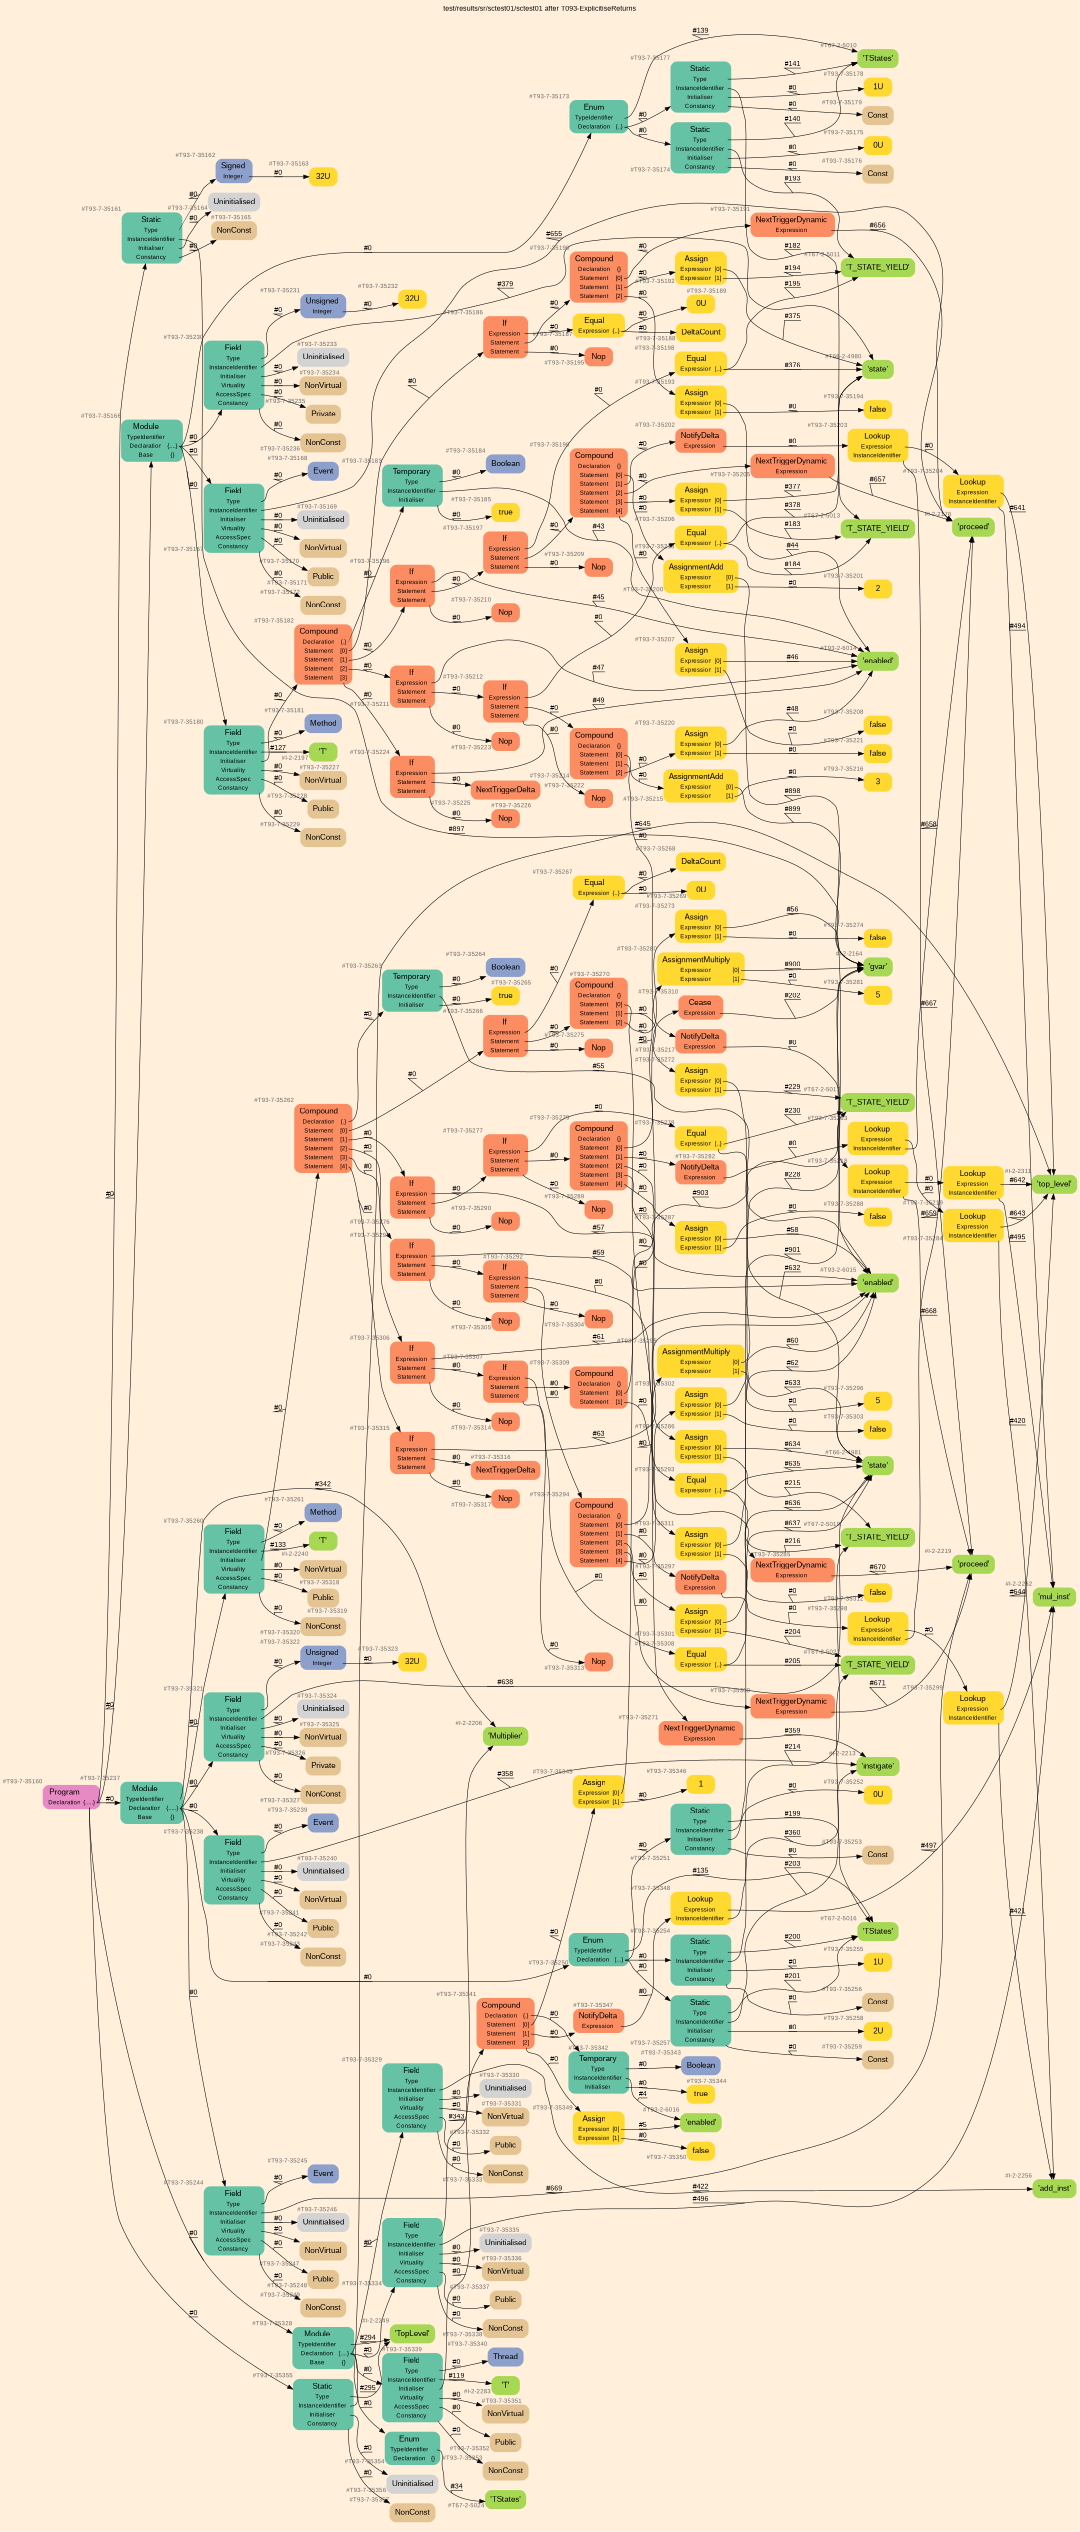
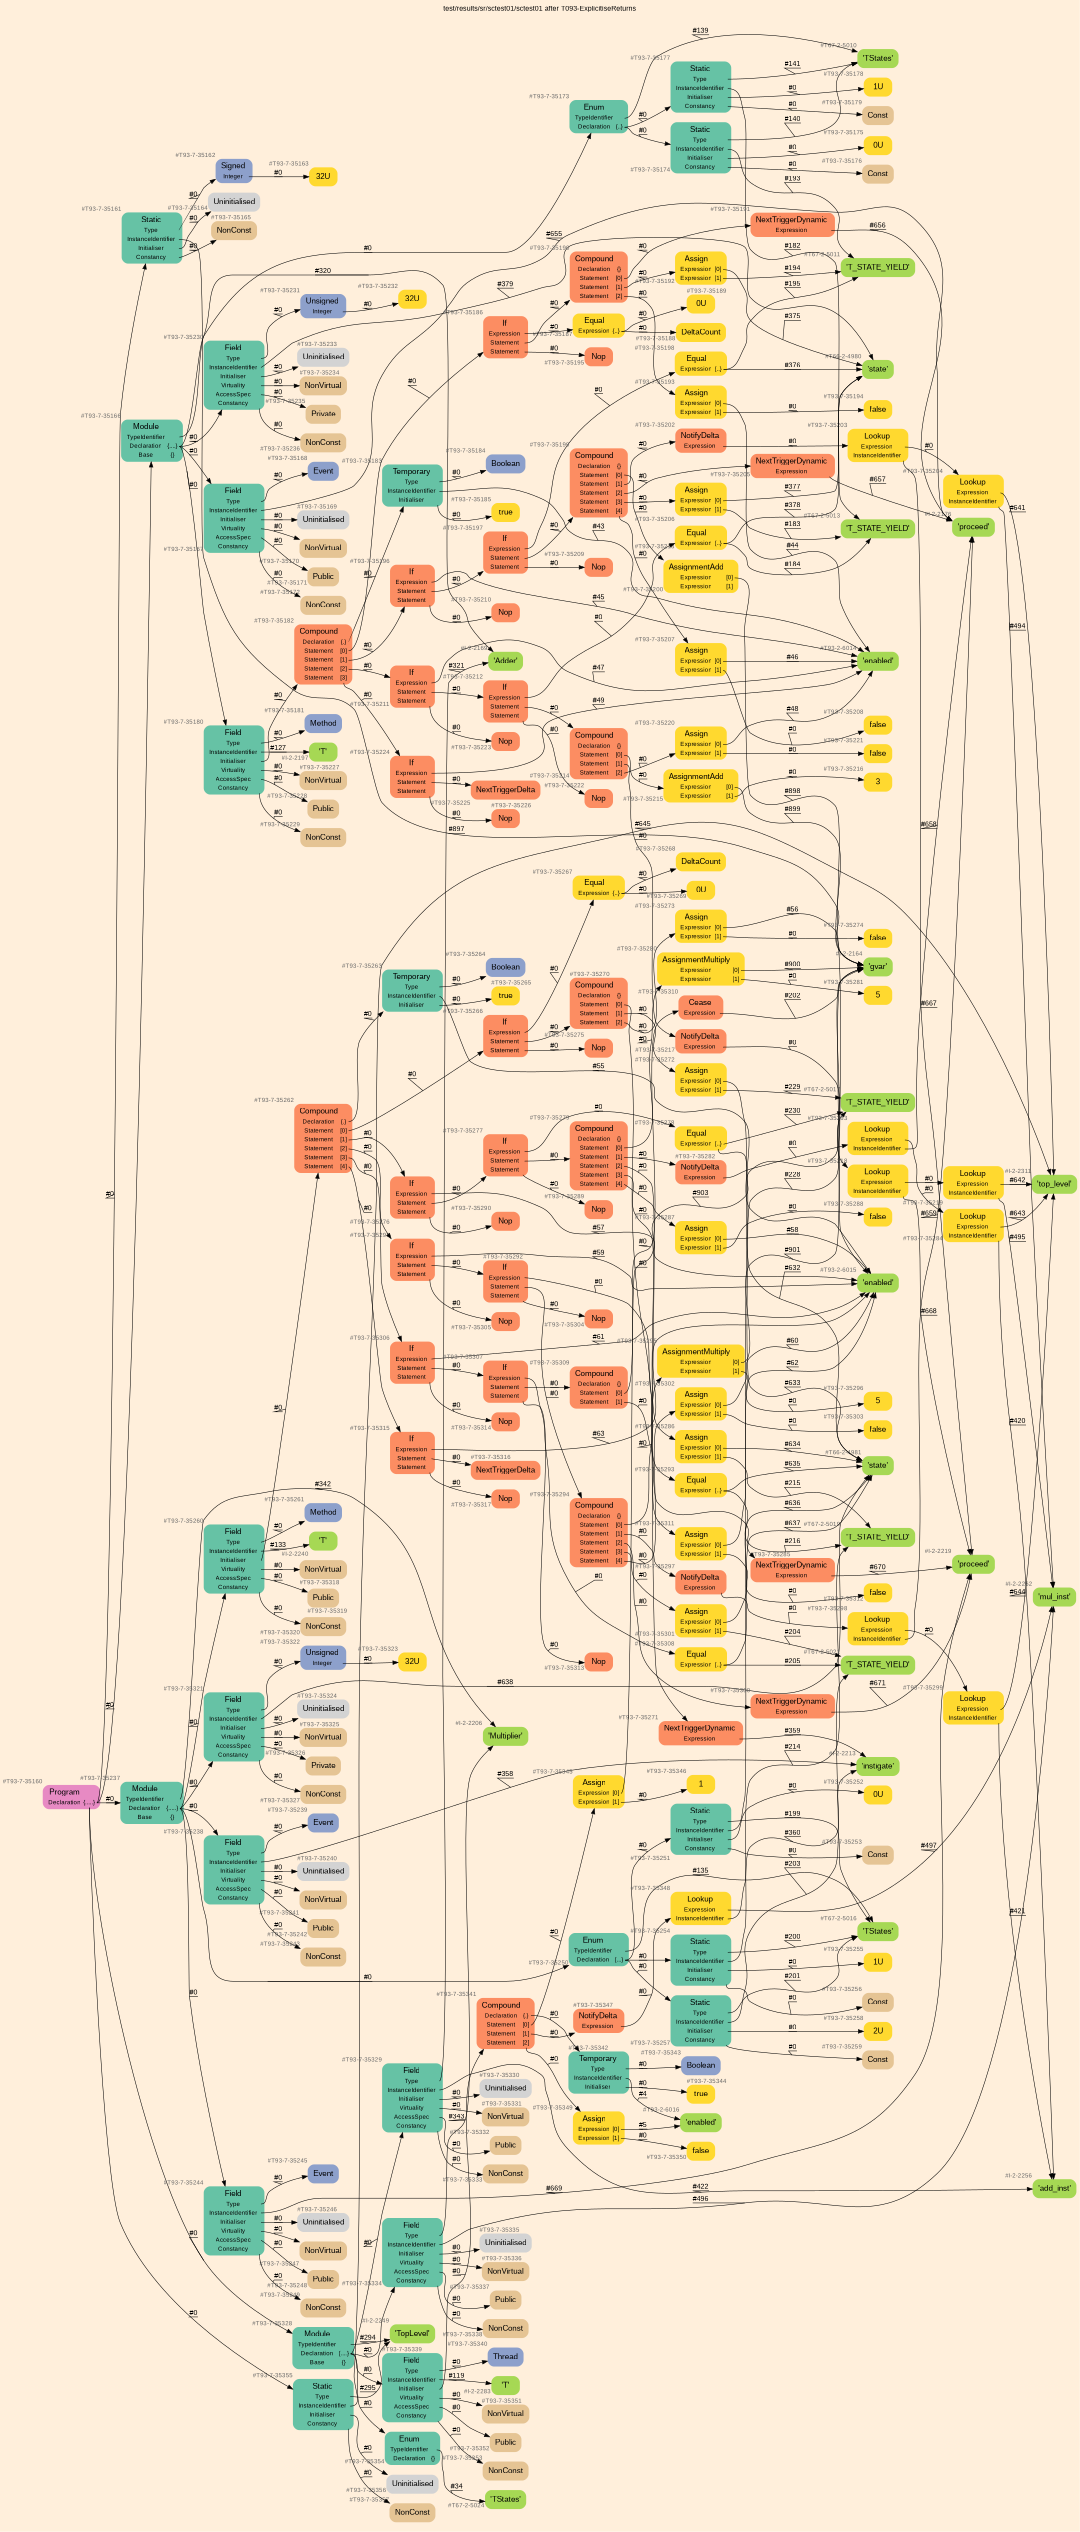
node "2": removed
node "'Adder'": added
